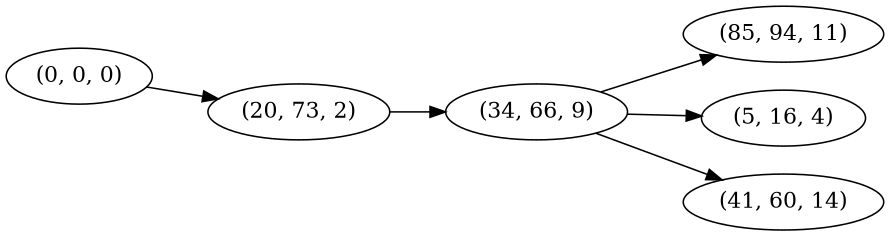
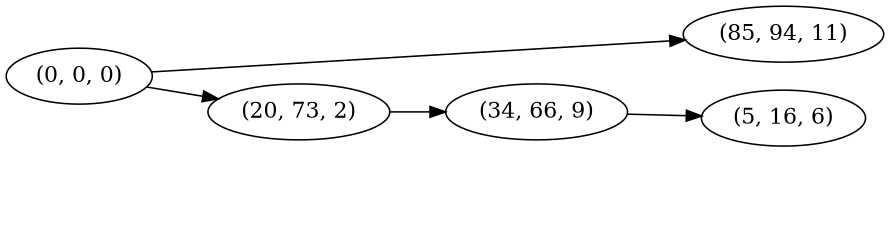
edge "(34, 66, 9)" -> "(85, 94, 11)": now "(0, 0, 0)" -> "(85, 94, 11)"
node "(5, 16, 4)": label "(5, 16, 4)" -> "(5, 16, 6)"
node "(41, 60, 14)": removed
